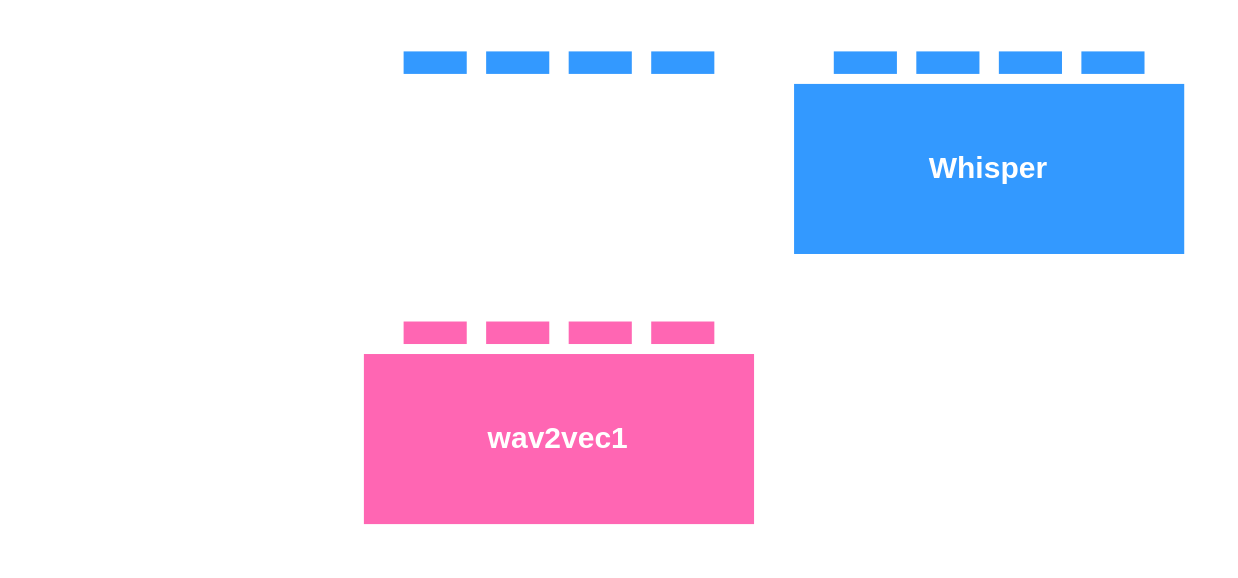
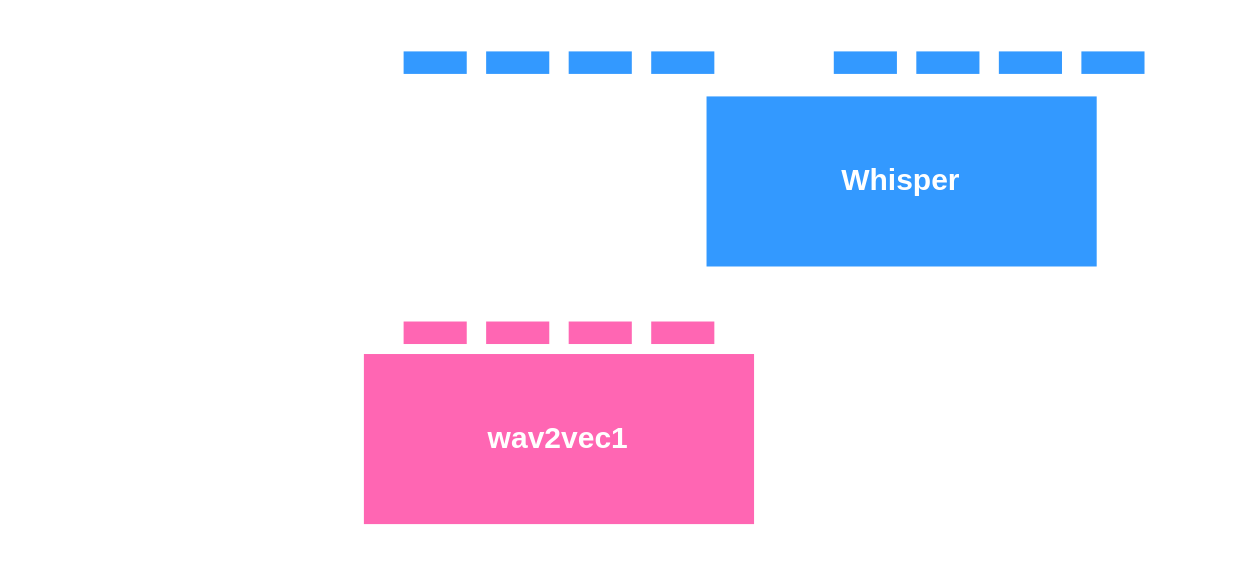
node "Whisper": moved (989, 169) -> (901, 181)
